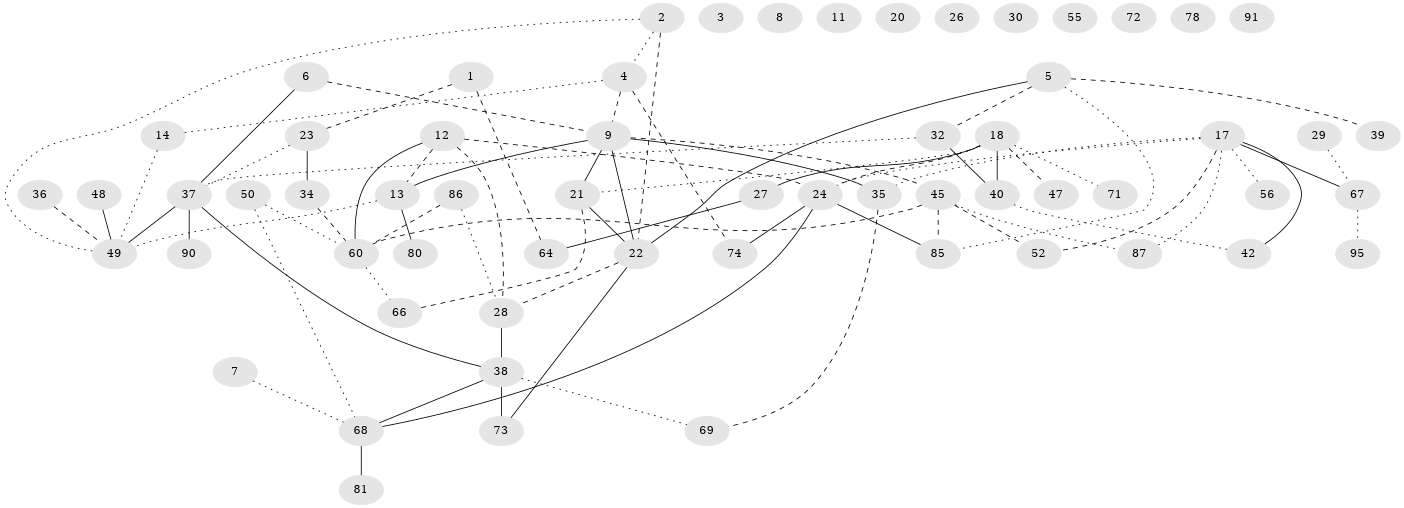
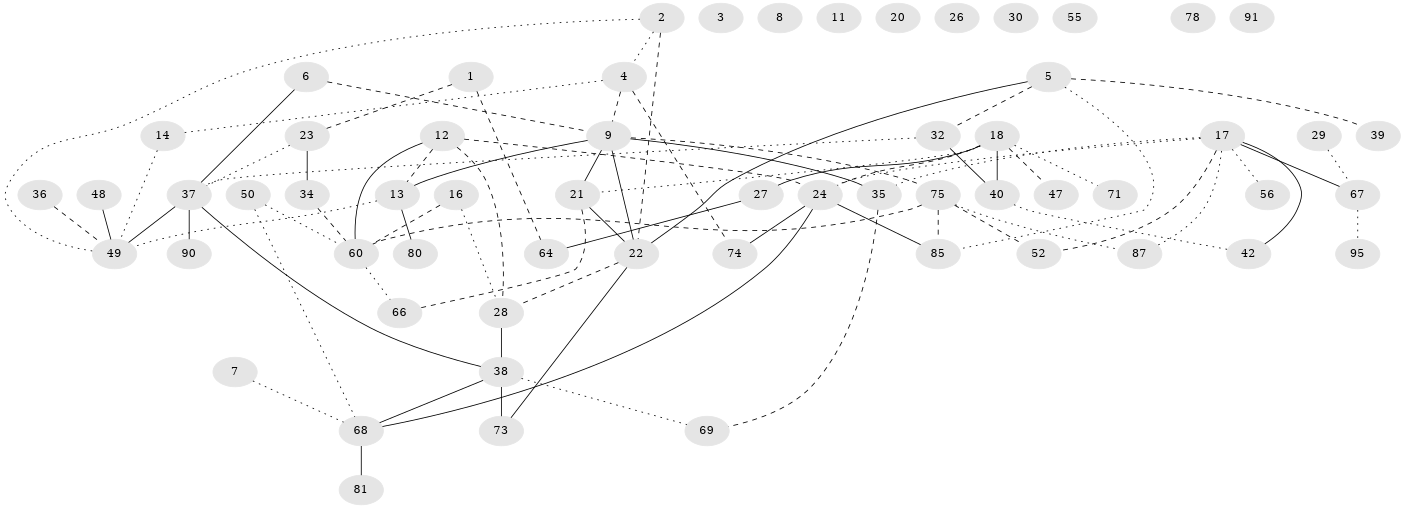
node "72": removed
node "86": label "86" -> "16"
node "45": label "45" -> "75"
